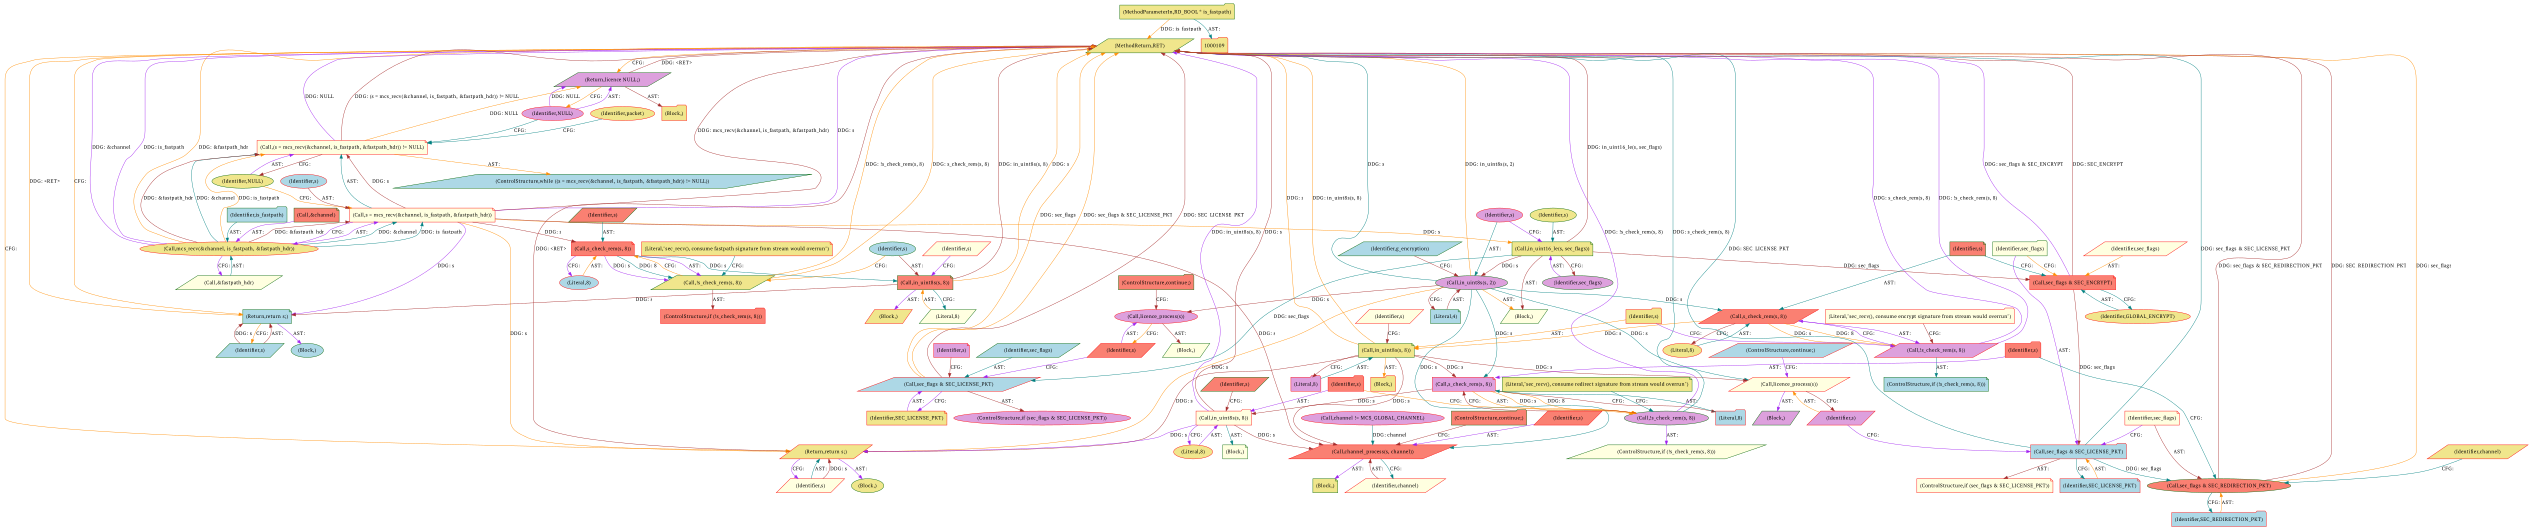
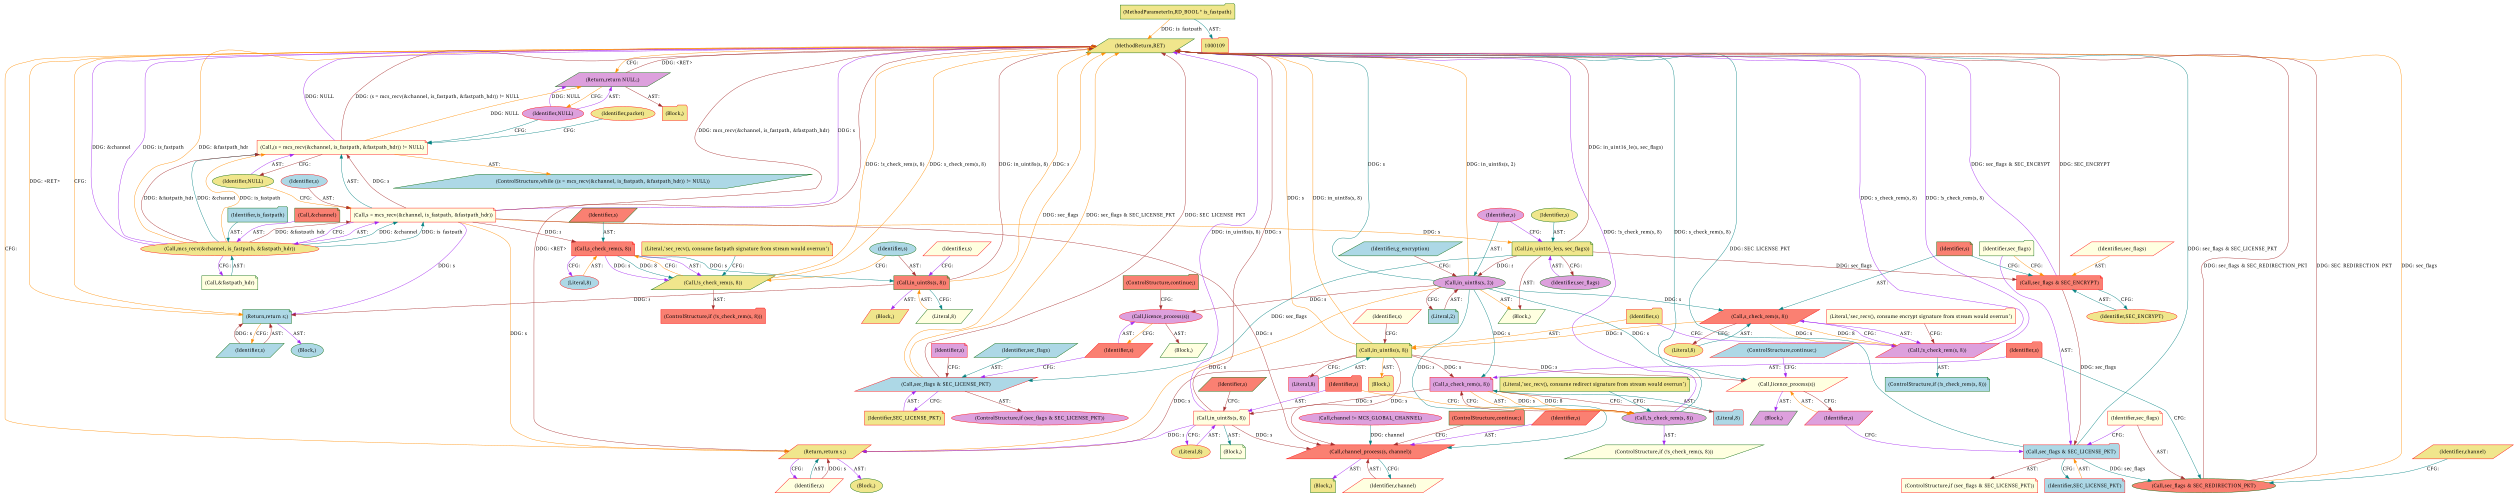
node "(Return,licence NULL;)": label "(Return,licence NULL;)" -> "(Return,return NULL;)"
node "(Call,&fastpath_hdr)": shape parallelogram -> note
node "(Literal,4)": label "(Literal,4)" -> "(Literal,2)"
node "(Identifier,GLOBAL_ENCRYPT)": label "(Identifier,GLOBAL_ENCRYPT)" -> "(Identifier,SEC_ENCRYPT)"
node "(Identifier,SEC_REDIRECTION_PKT)": removed
